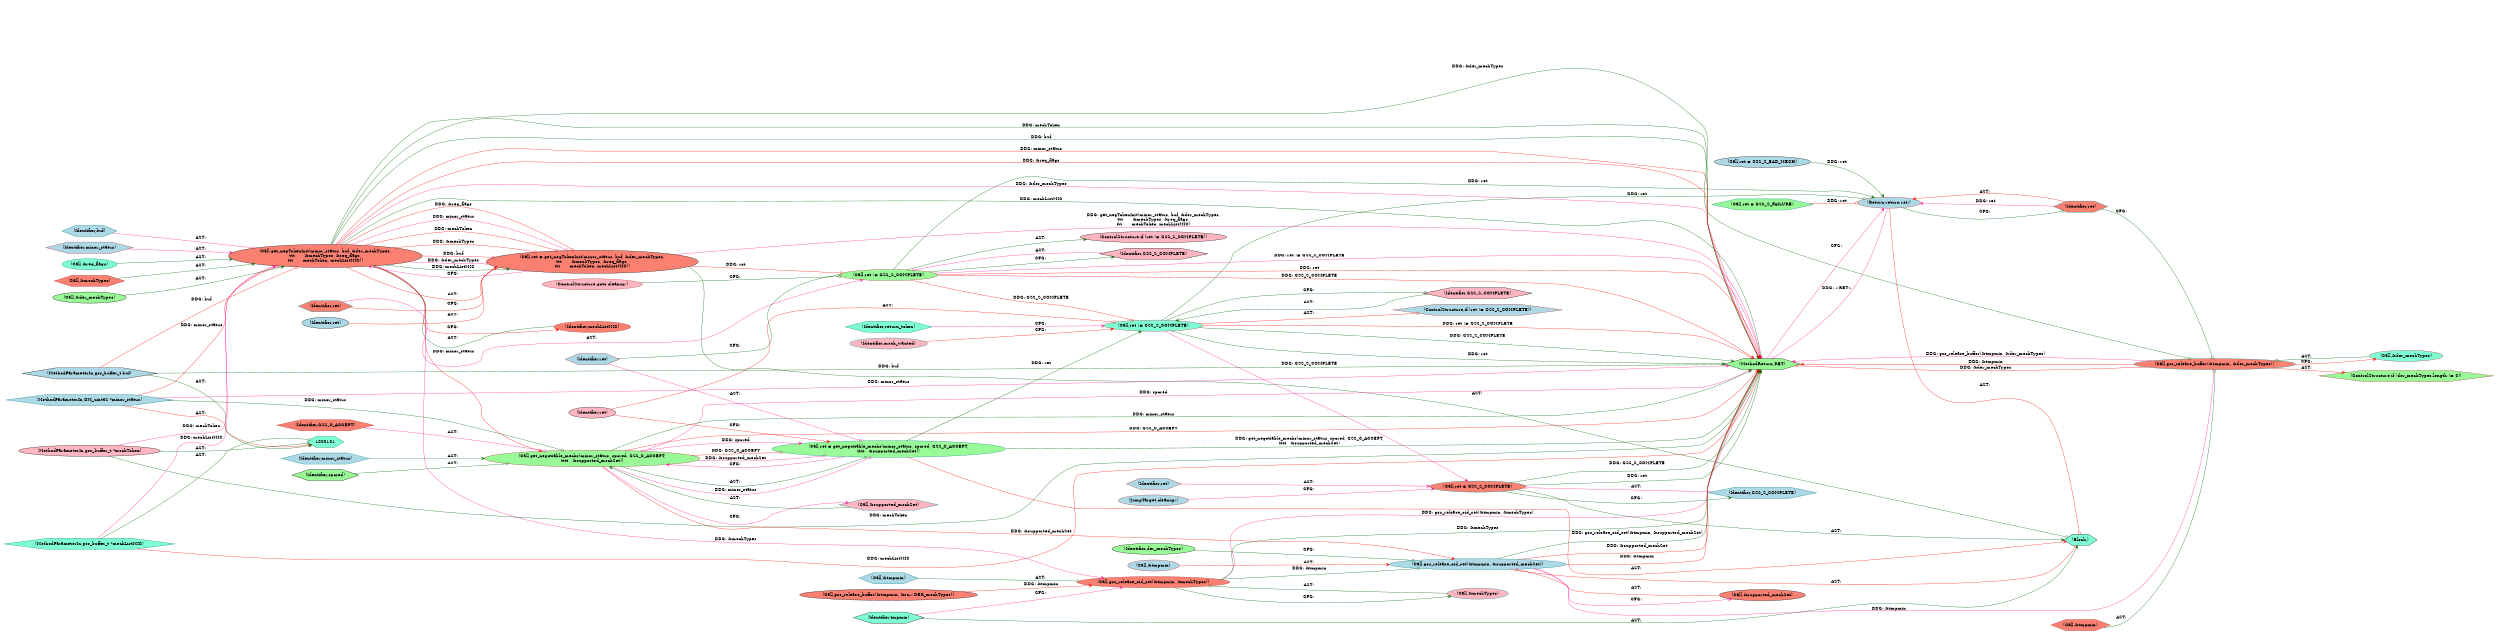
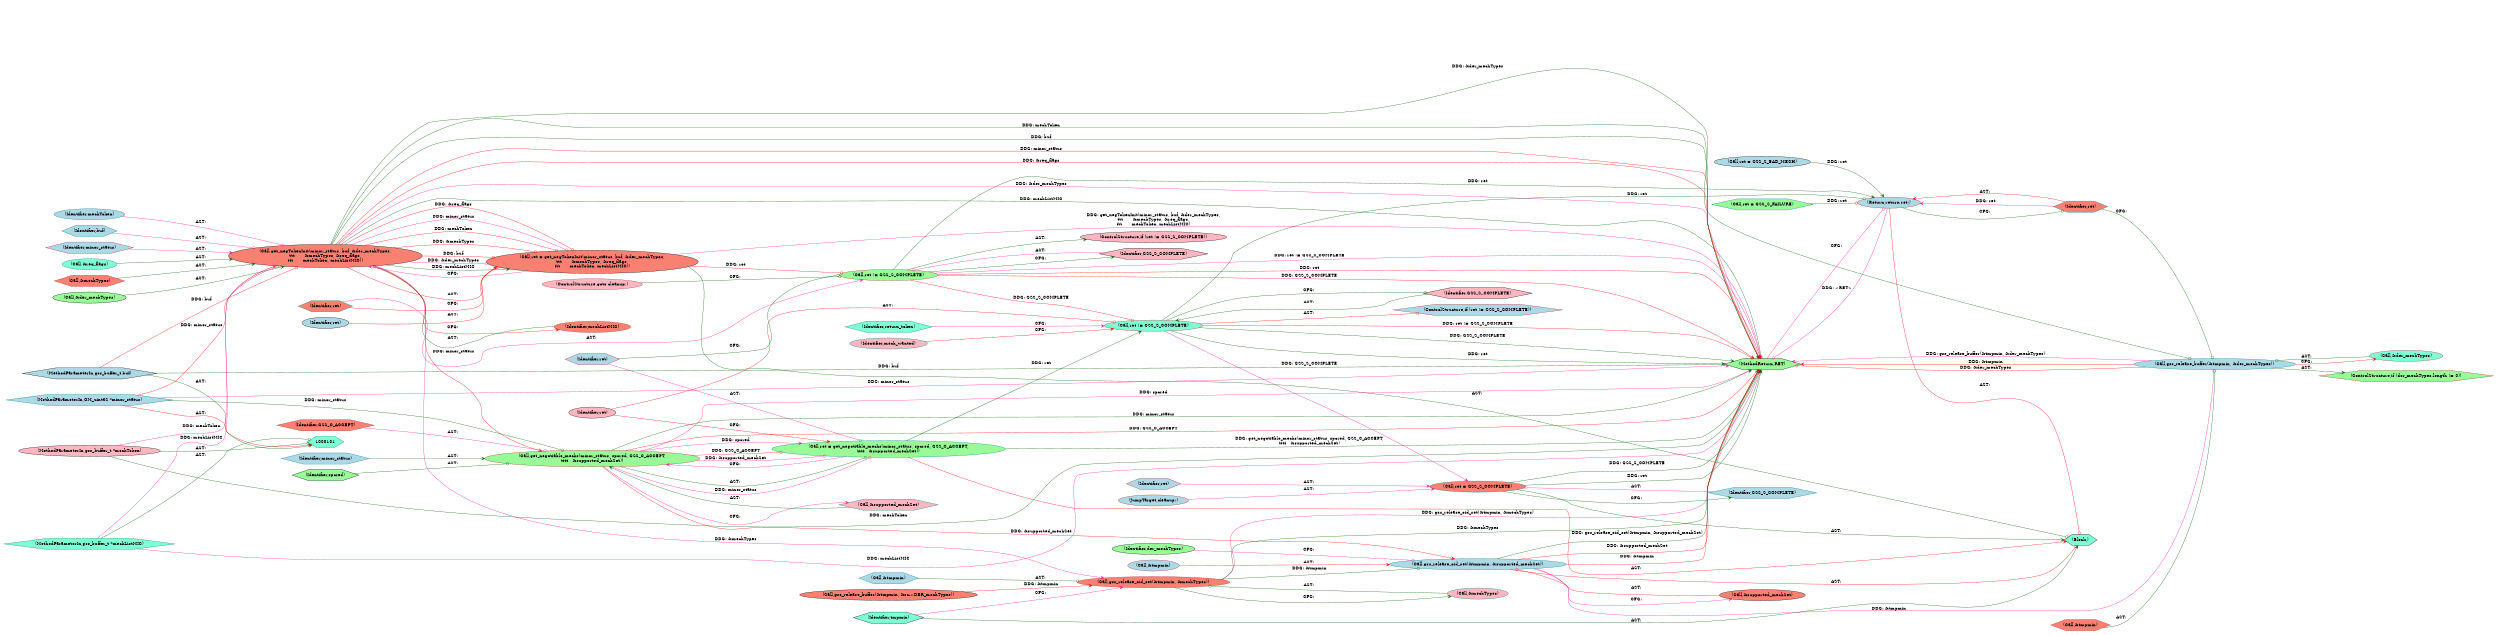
node "(Identifier,mechToken)": added
edge "(MethodReturn,RET)" -> "(Return,return ret;)": arrowhead vee -> odot
node "(Call,gss_release_buffer(&tmpmin, &der_mechTypes))": fillcolor salmon -> lightblue
edge "(Call,gss_release_buffer(&tmpmin, &der_mechTypes))" -> "(ControlStructure,if (der_mechTypes.length != 0))": color red -> darkgreen
edge "(JumpTarget,cleanup:)" -> "(Call,ret = GSS_S_COMPLETE)": label "CFG: " -> "AST: "
edge "(Identifier,der_mechTypes)" -> "(Call,gss_release_oid_set(&tmpmin, &supported_mechSet))": color darkgreen -> deeppink
edge "(MethodParameterIn,gss_buffer_t *mechListMIC)" -> "(MethodReturn,RET)": color red -> deeppink
